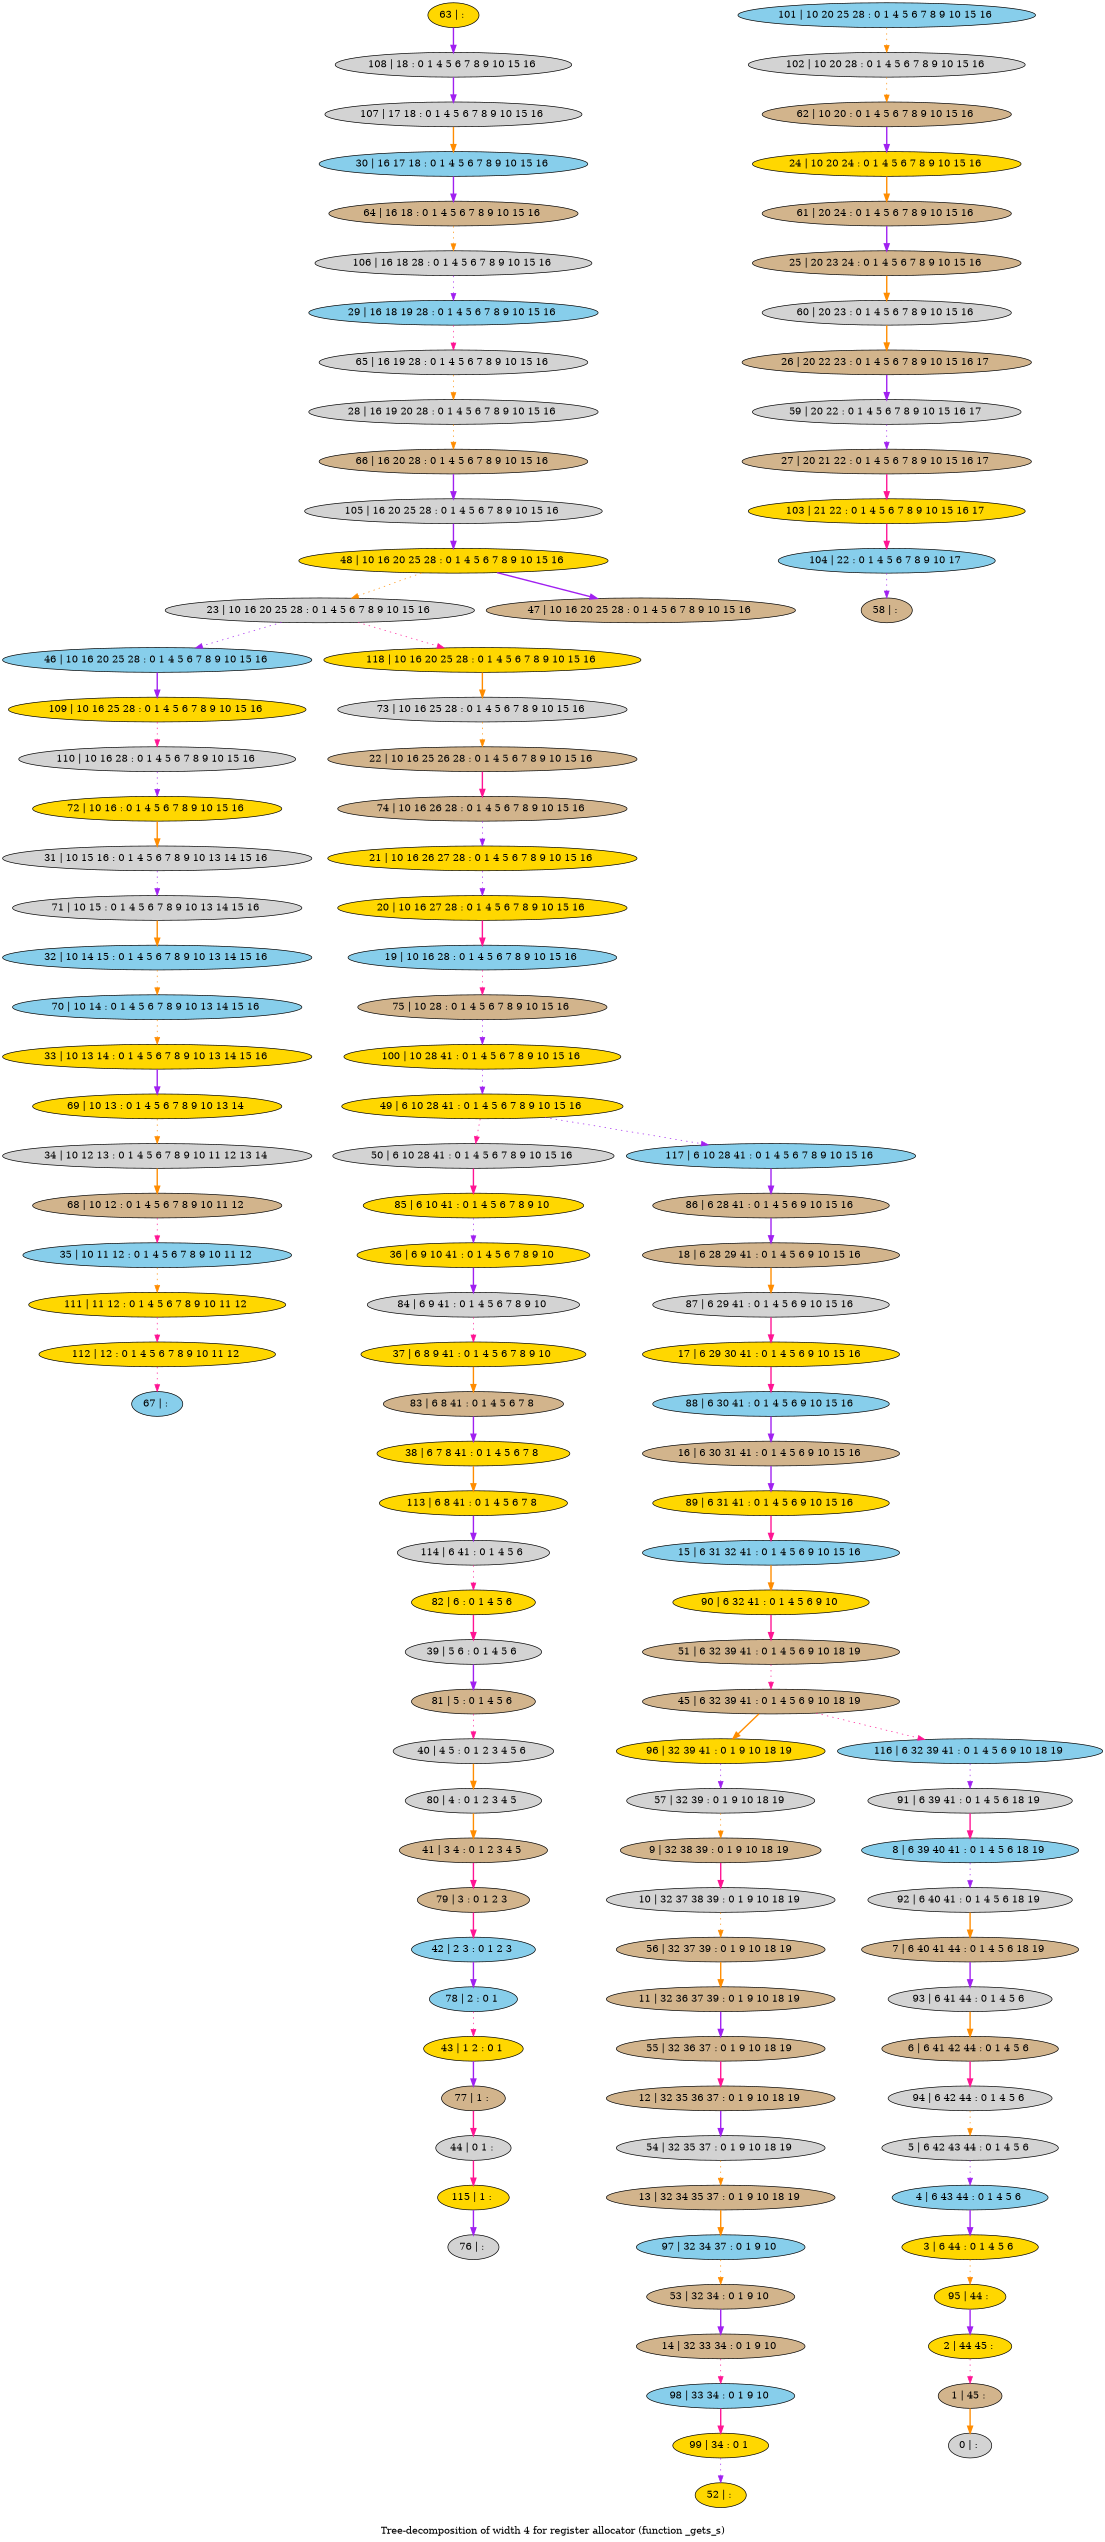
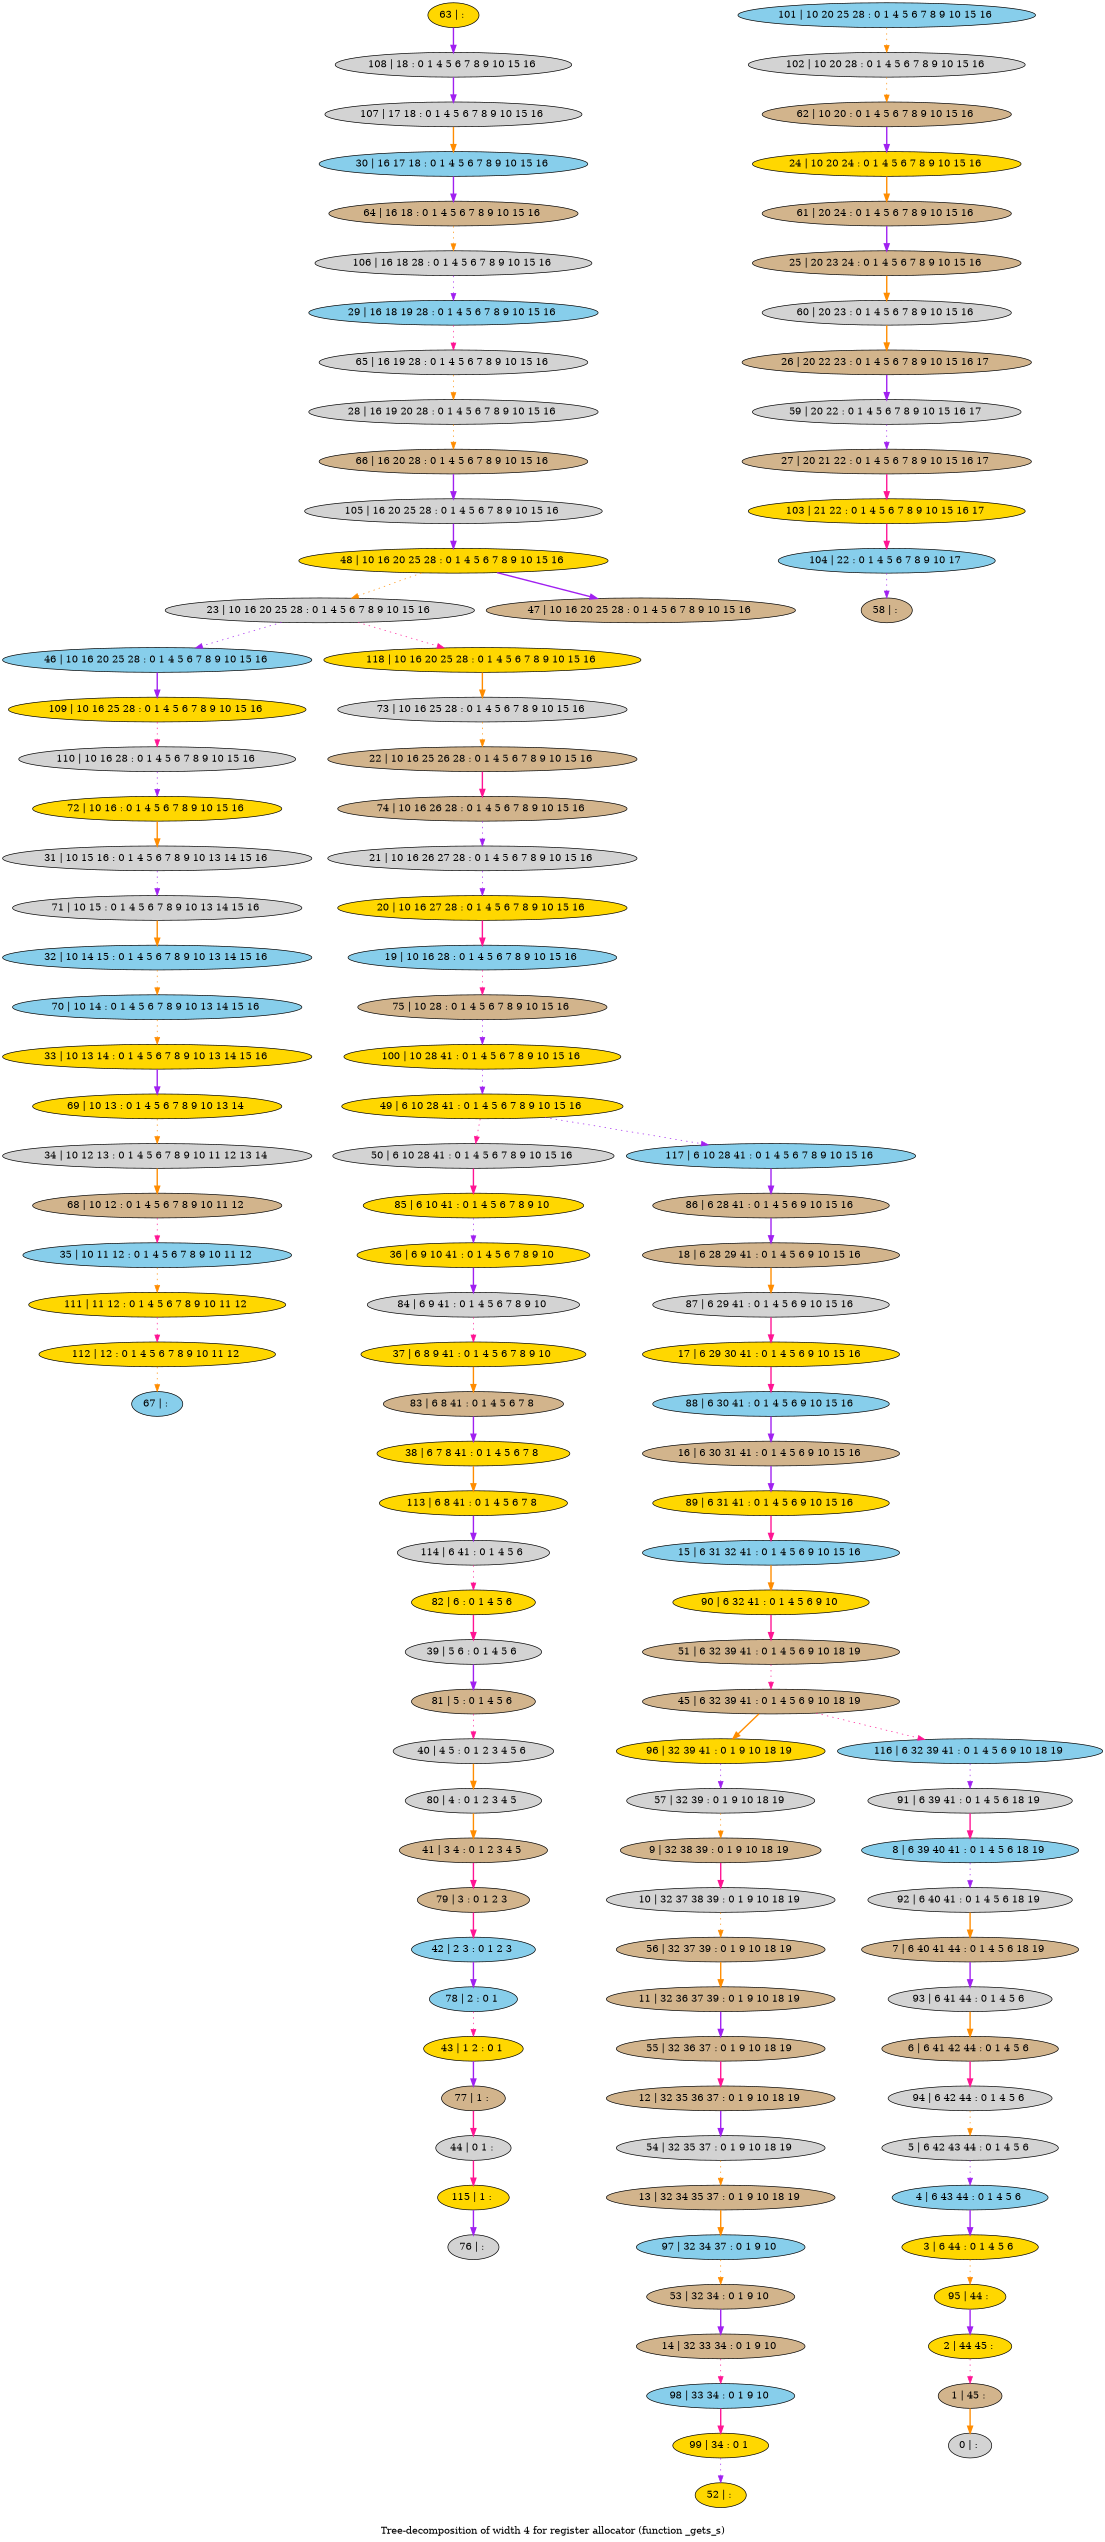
node "21 | 10 16 26 27 28 : 0 1 4 5 6 7 8 9 10 15 16": fillcolor gold -> lightgrey
edge "112 | 12 : 0 1 4 5 6 7 8 9 10 11 12" -> "67 | :": color deeppink -> darkorange
